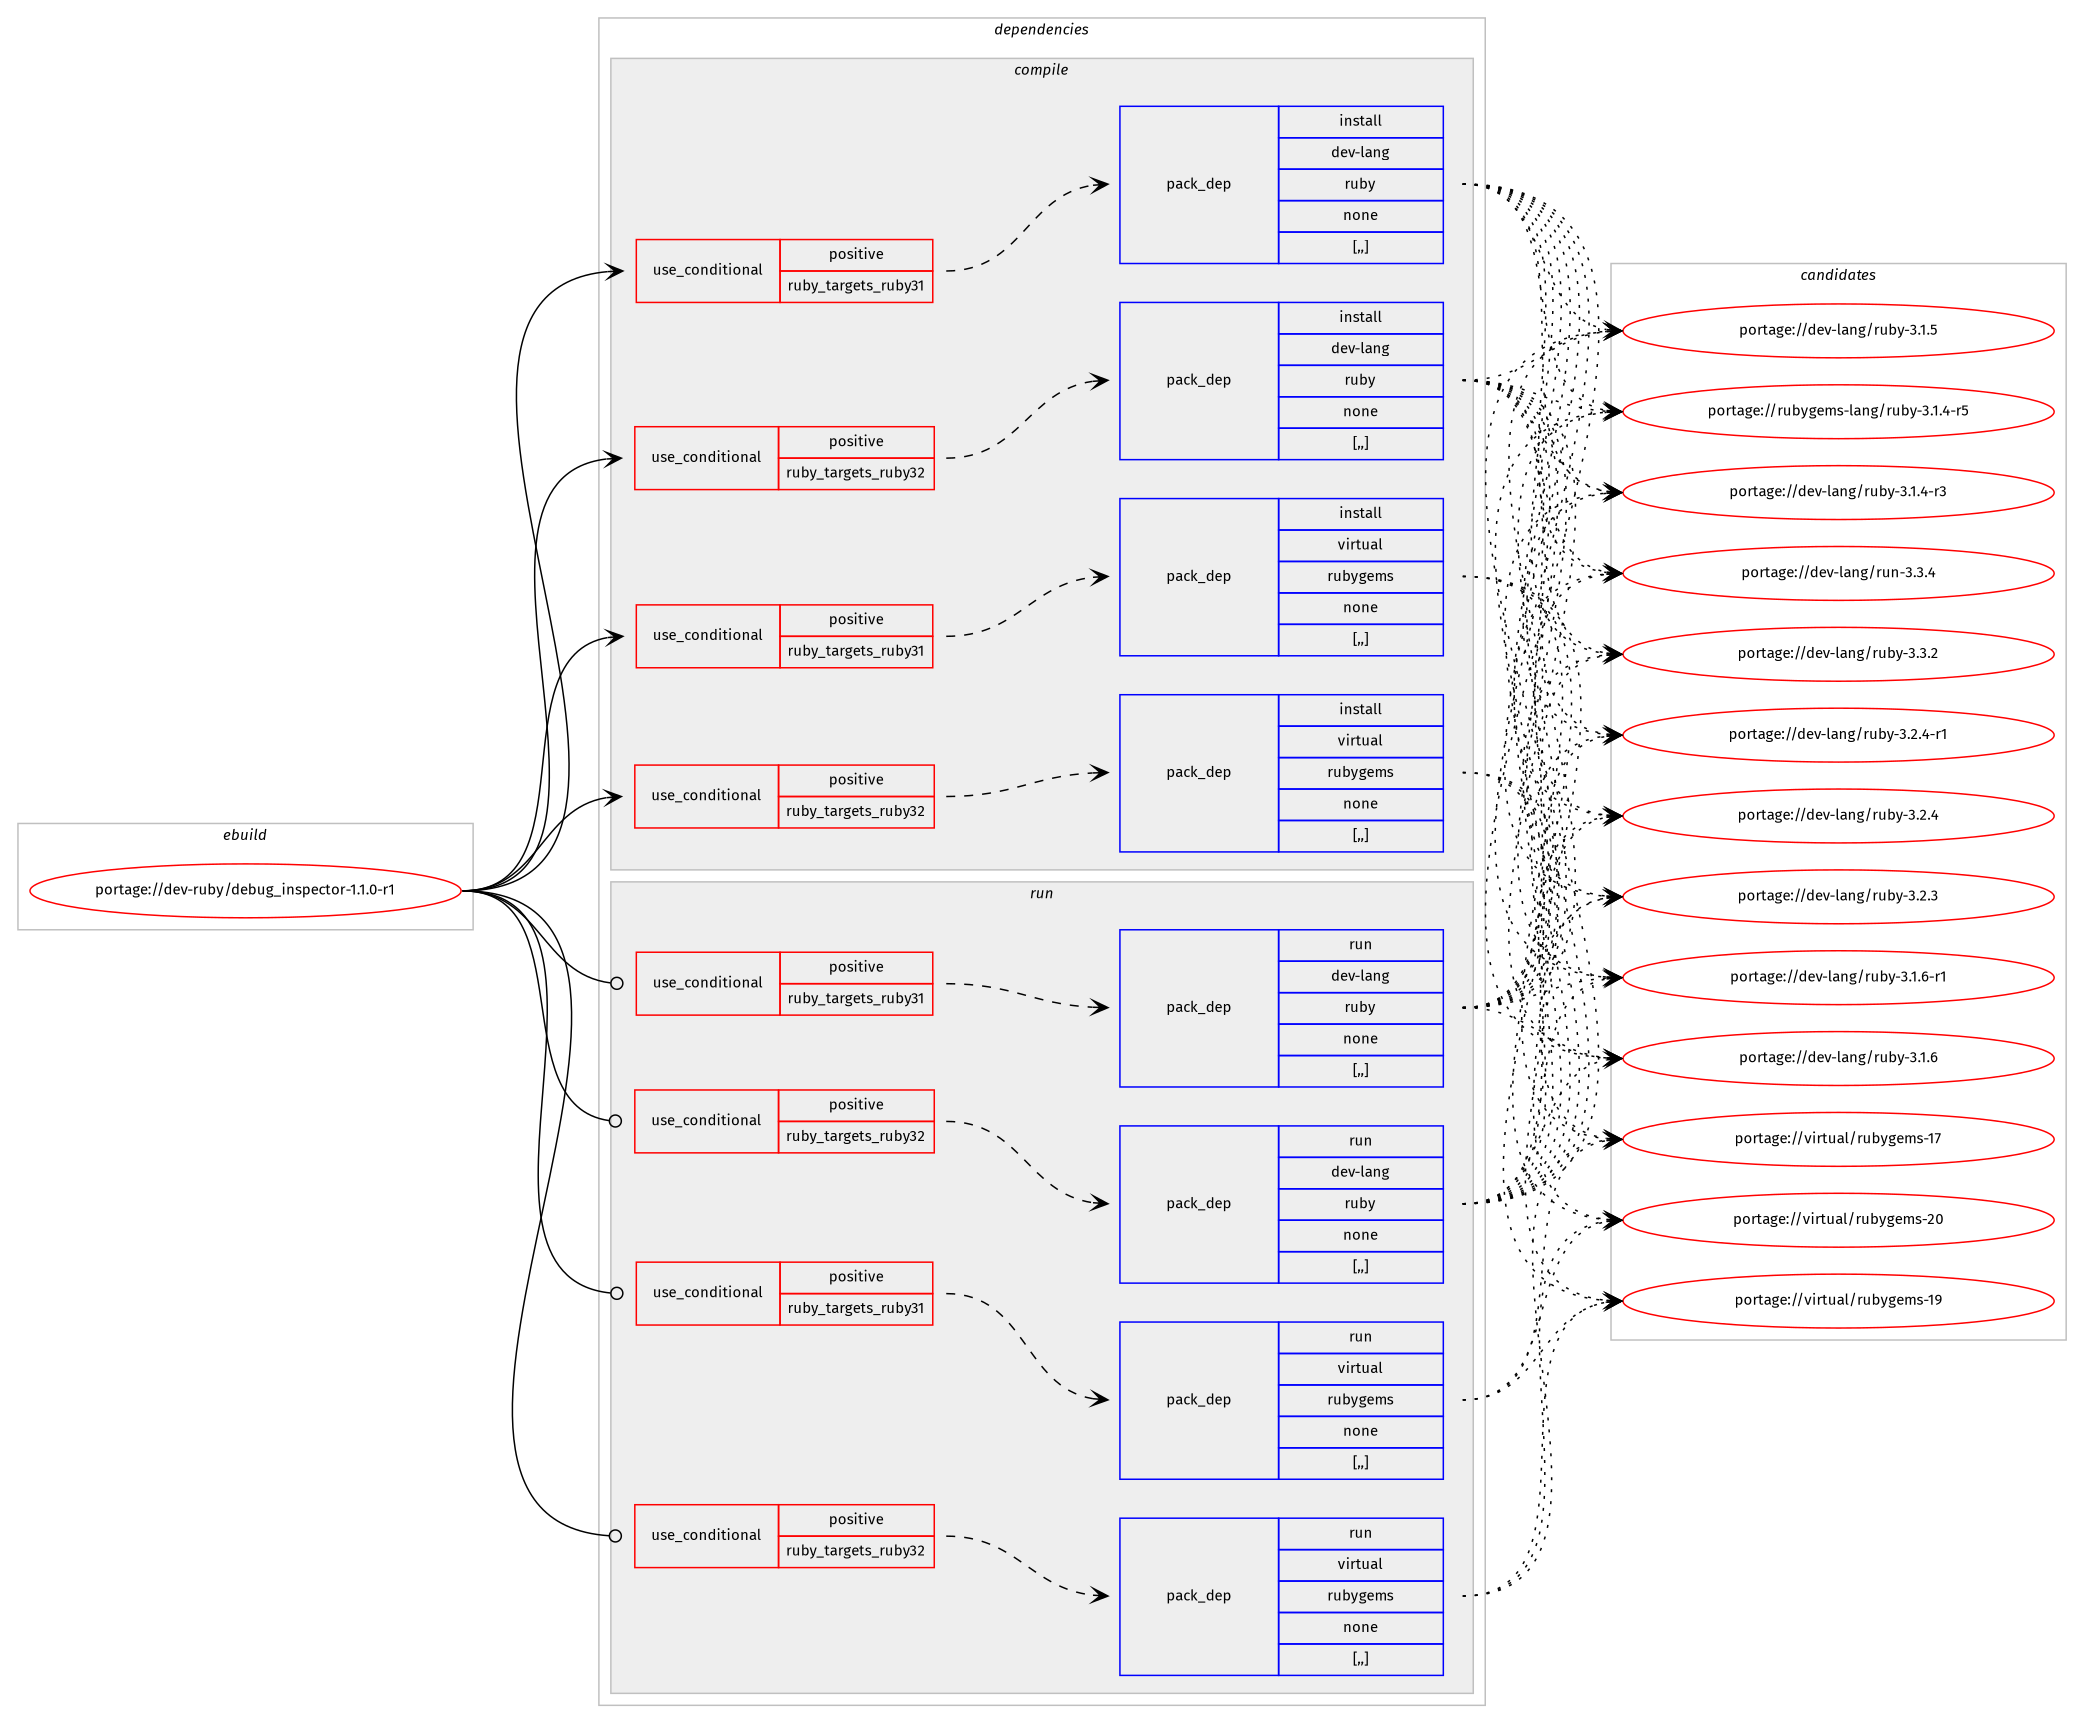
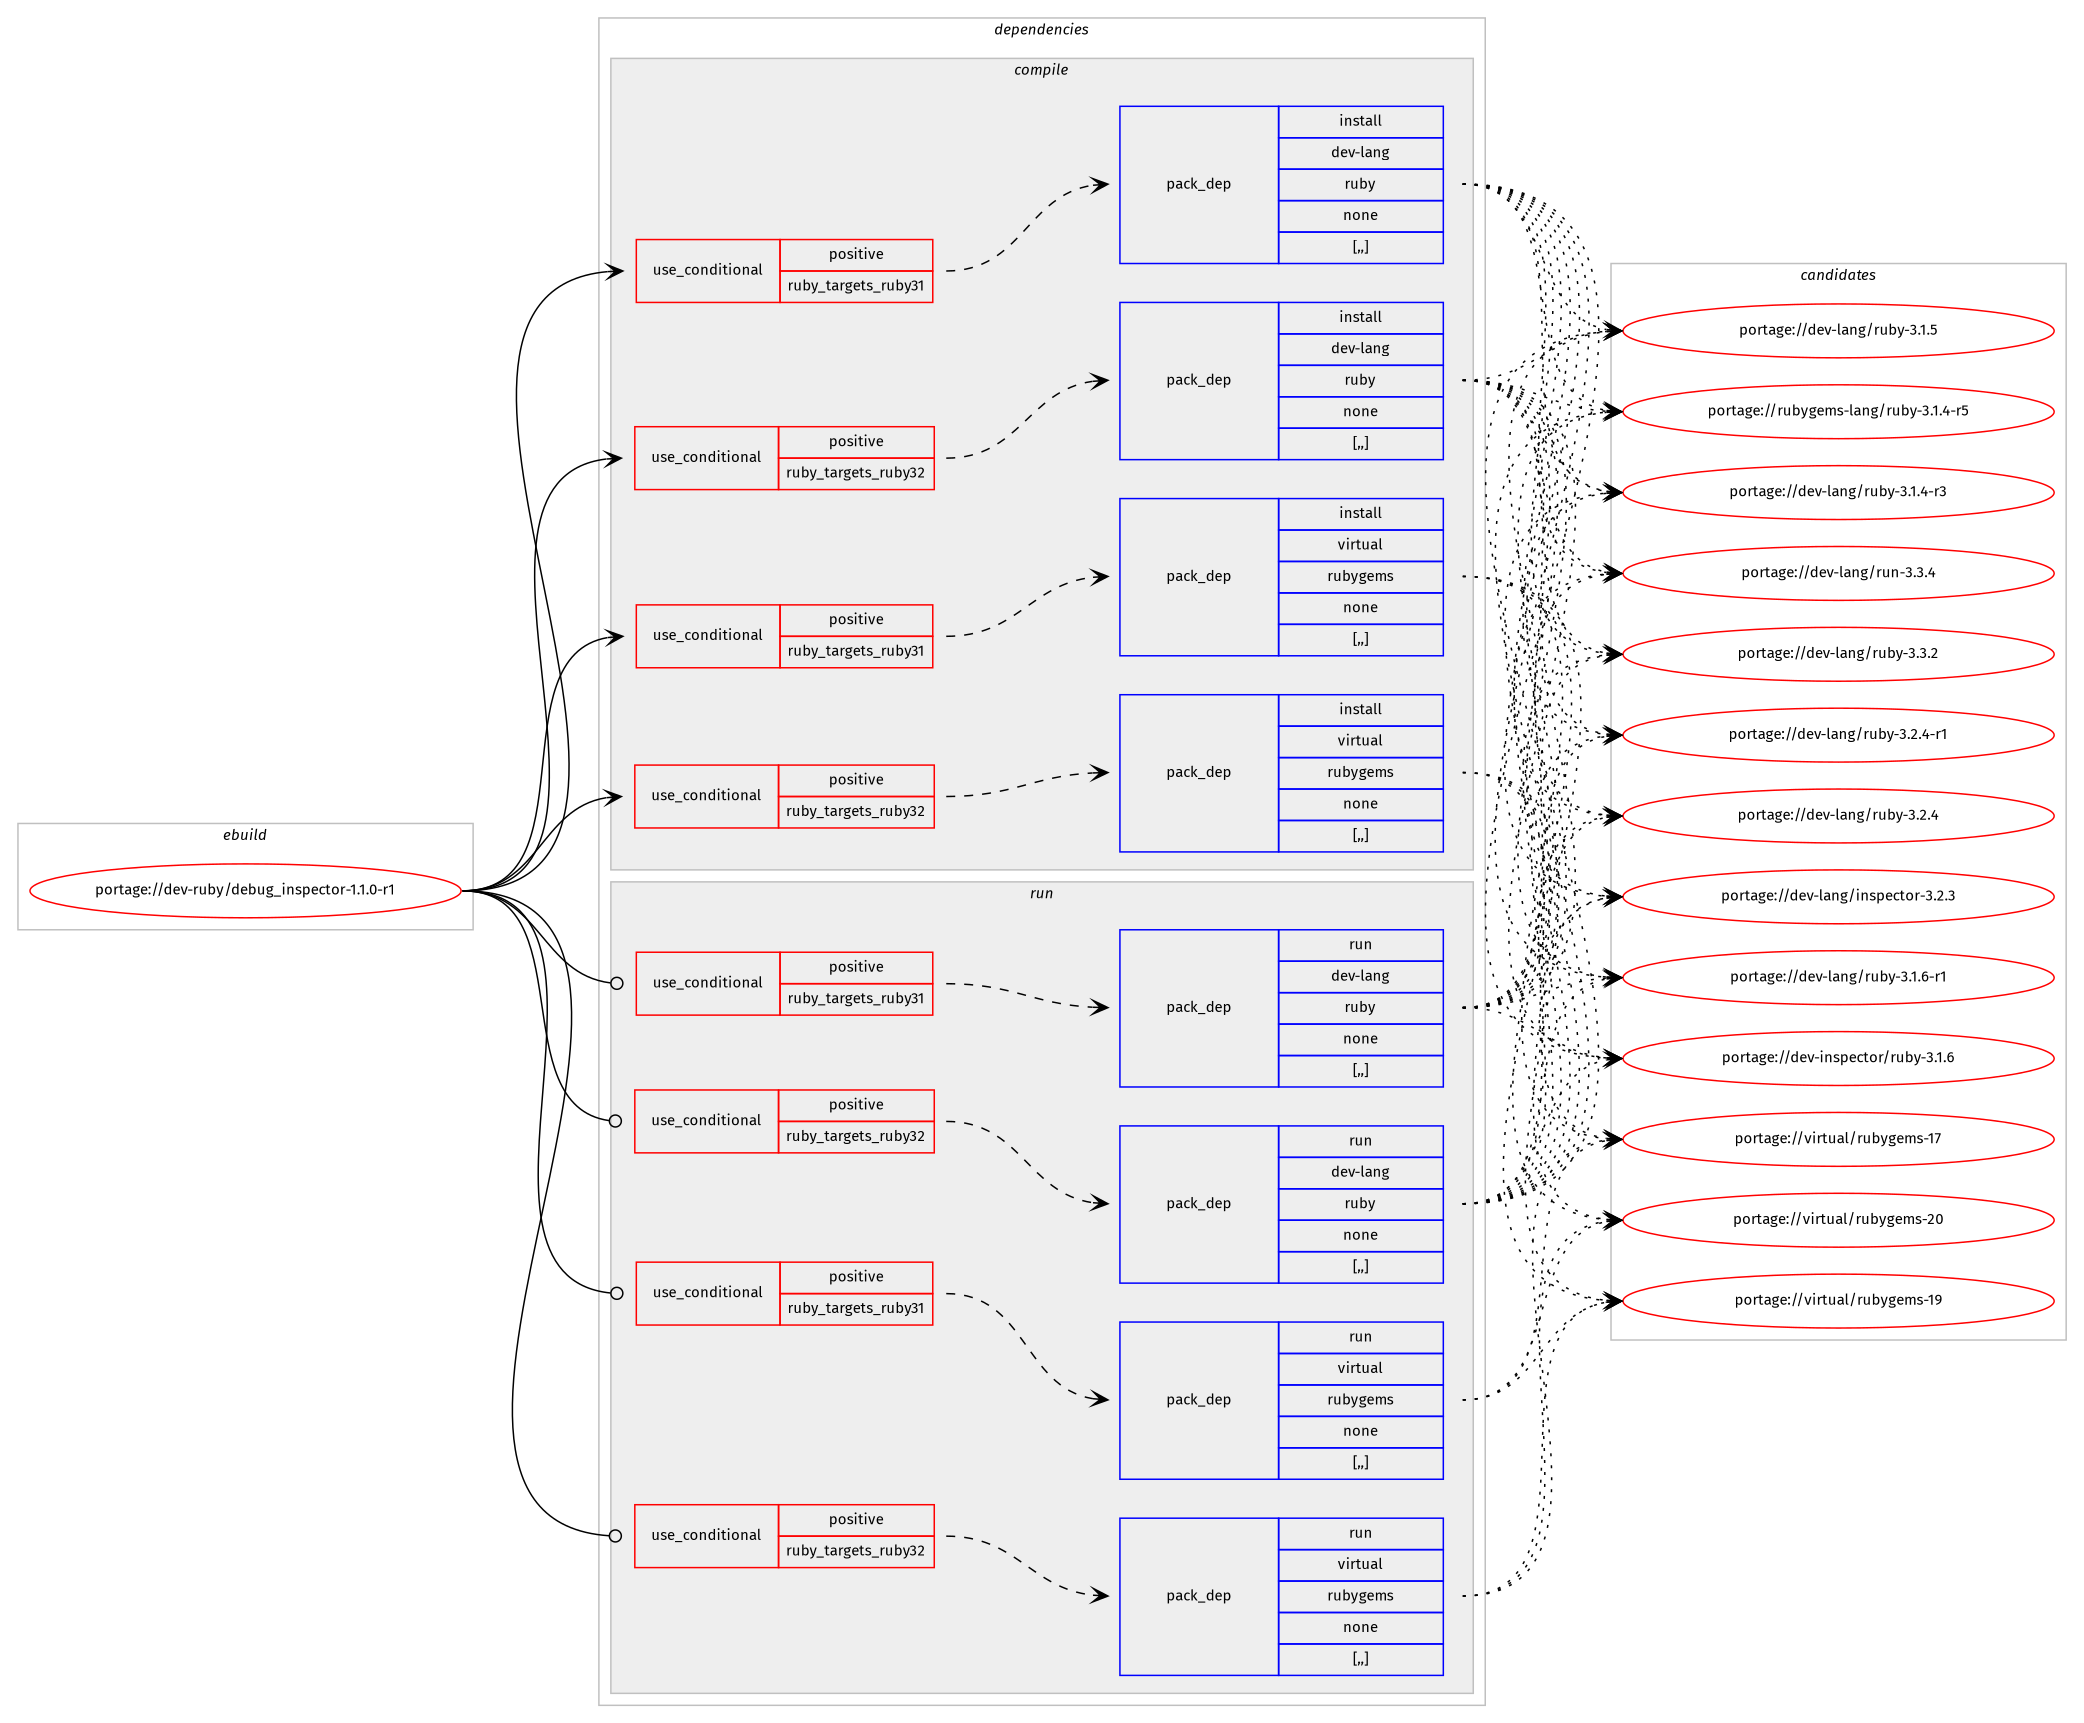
node "portage://dev-lang/ruby-3.2.3": label "portage://dev-lang/ruby-3.2.3" -> "portage://dev-lang/inspector-3.2.3"
node "portage://dev-lang/ruby-3.1.6": label "portage://dev-lang/ruby-3.1.6" -> "portage://dev-inspector/ruby-3.1.6"
